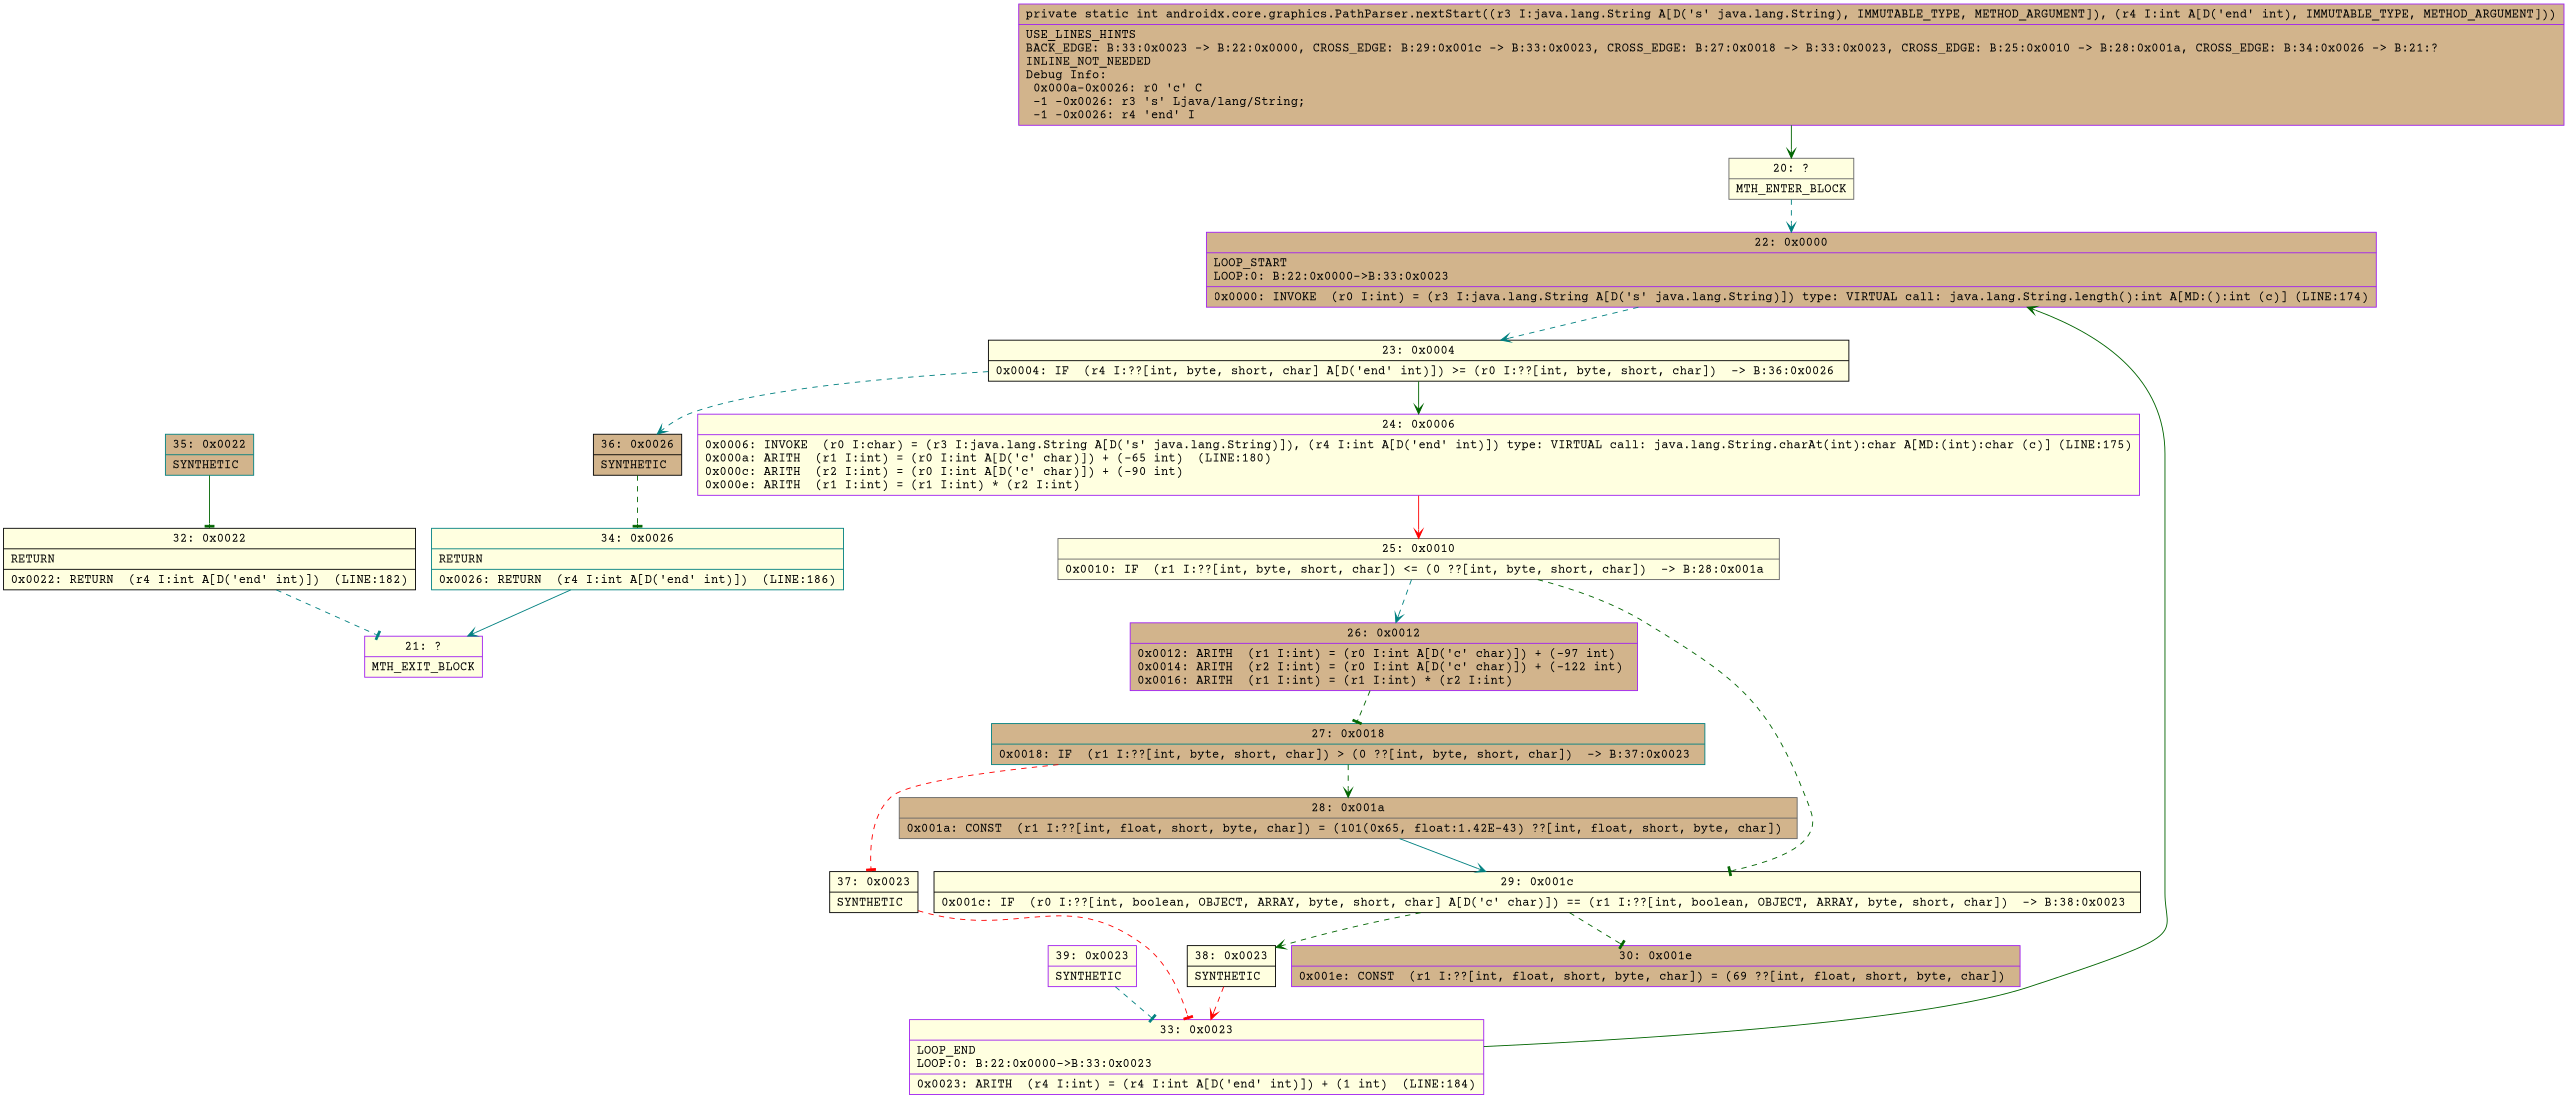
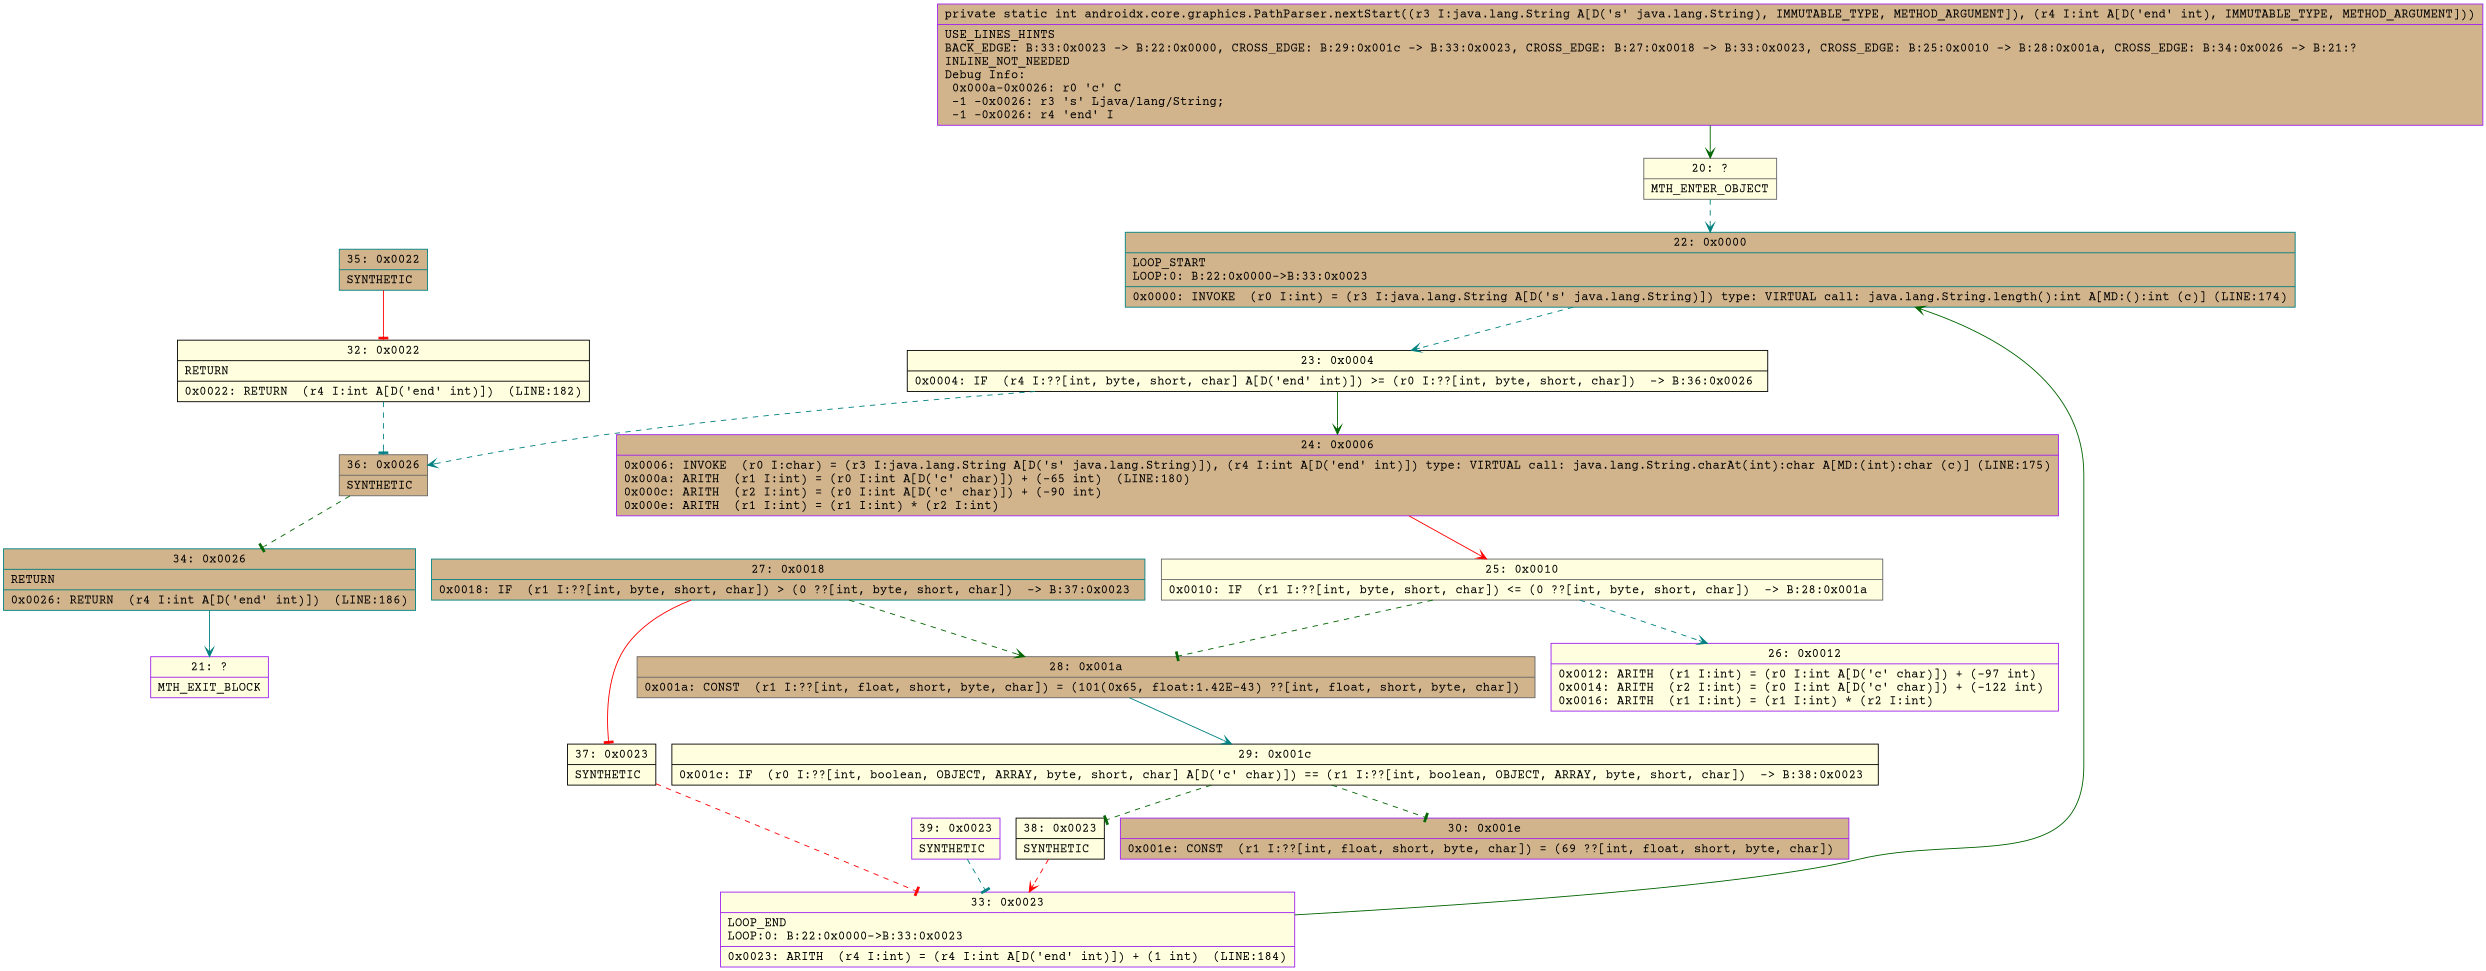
node "20: ?": text "MTH_ENTER_BLOCK" -> "MTH_ENTER_OBJECT"
node "22: 0x0000": color purple -> teal
node "36: 0x0026": color black -> gray40
node "24: 0x0006": fillcolor lightyellow -> tan
edge "35: 0x0022" -> "32: 0x0022": color darkgreen -> red
node "34: 0x0026": fillcolor lightyellow -> tan
edge "32: 0x0022" -> "21: ?": now "32: 0x0022" -> "36: 0x0026"
node "26: 0x0012": fillcolor tan -> lightyellow
edge "25: 0x0010" -> "29: 0x001c": now "25: 0x0010" -> "28: 0x001a"
edge "26: 0x0012" -> "27: 0x0018": removed
edge "27: 0x0018" -> "37: 0x0023": style dashed -> solid
edge "29: 0x001c" -> "38: 0x0023": arrowhead vee -> tee
